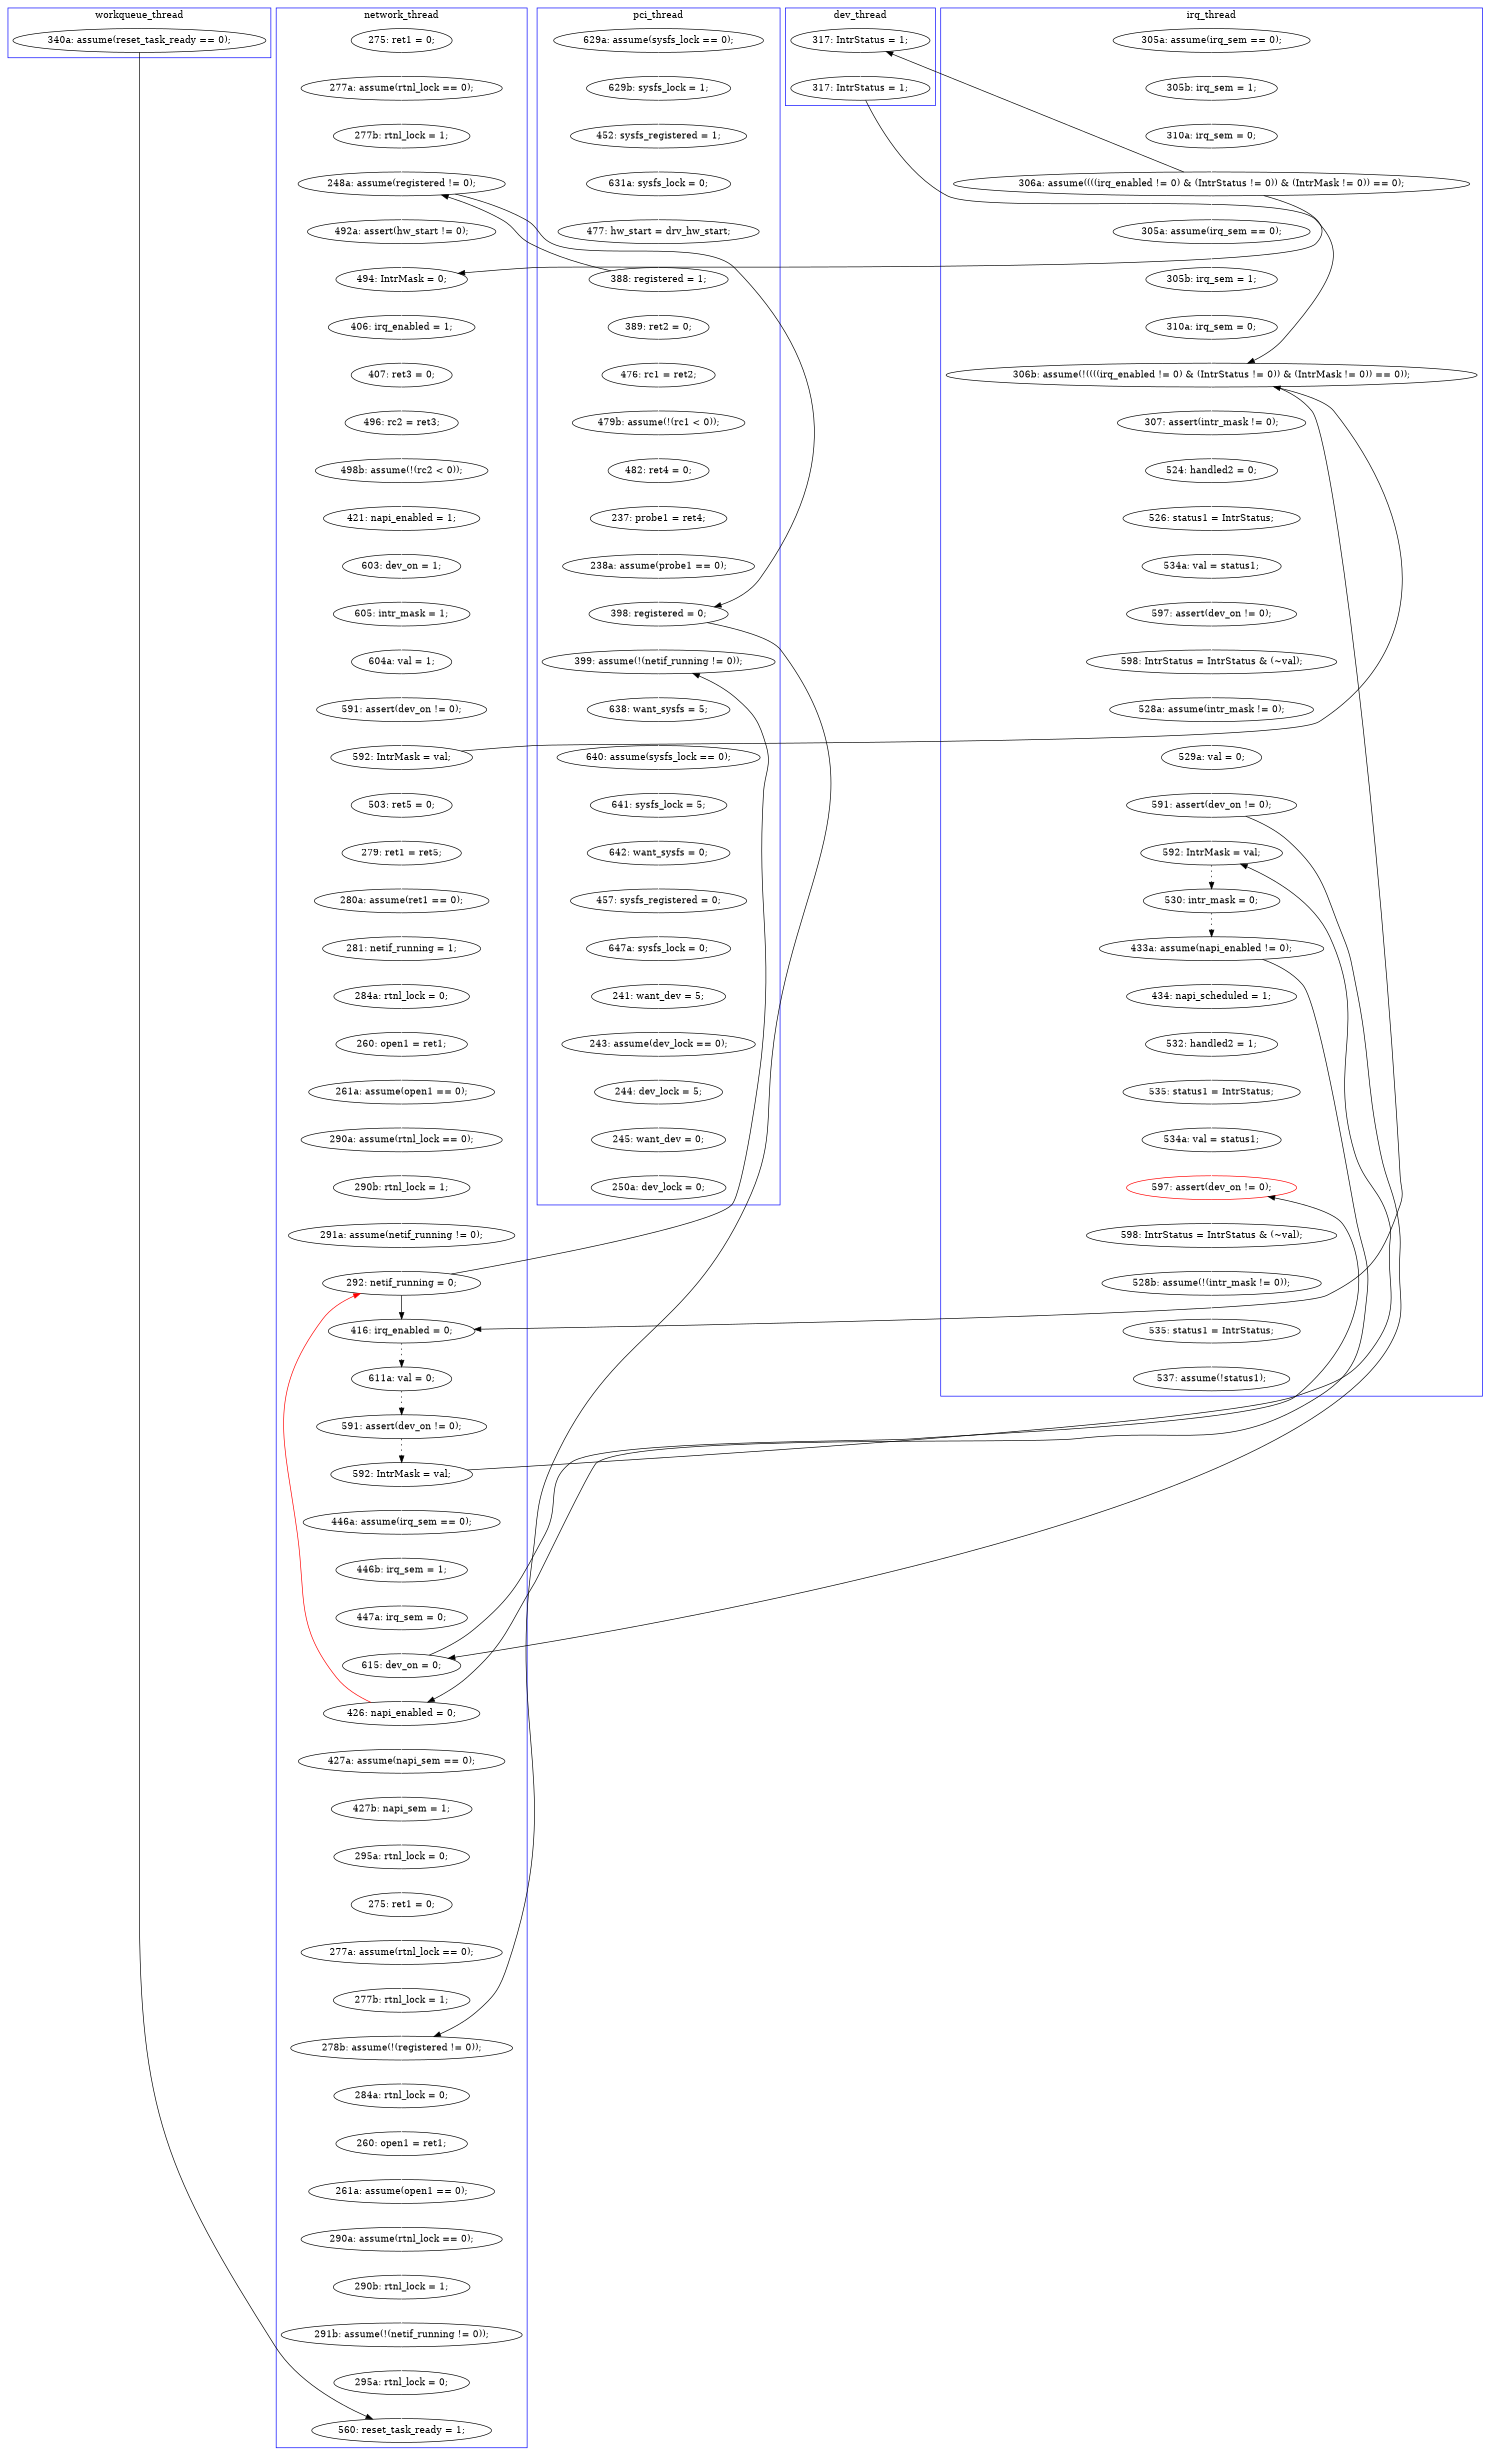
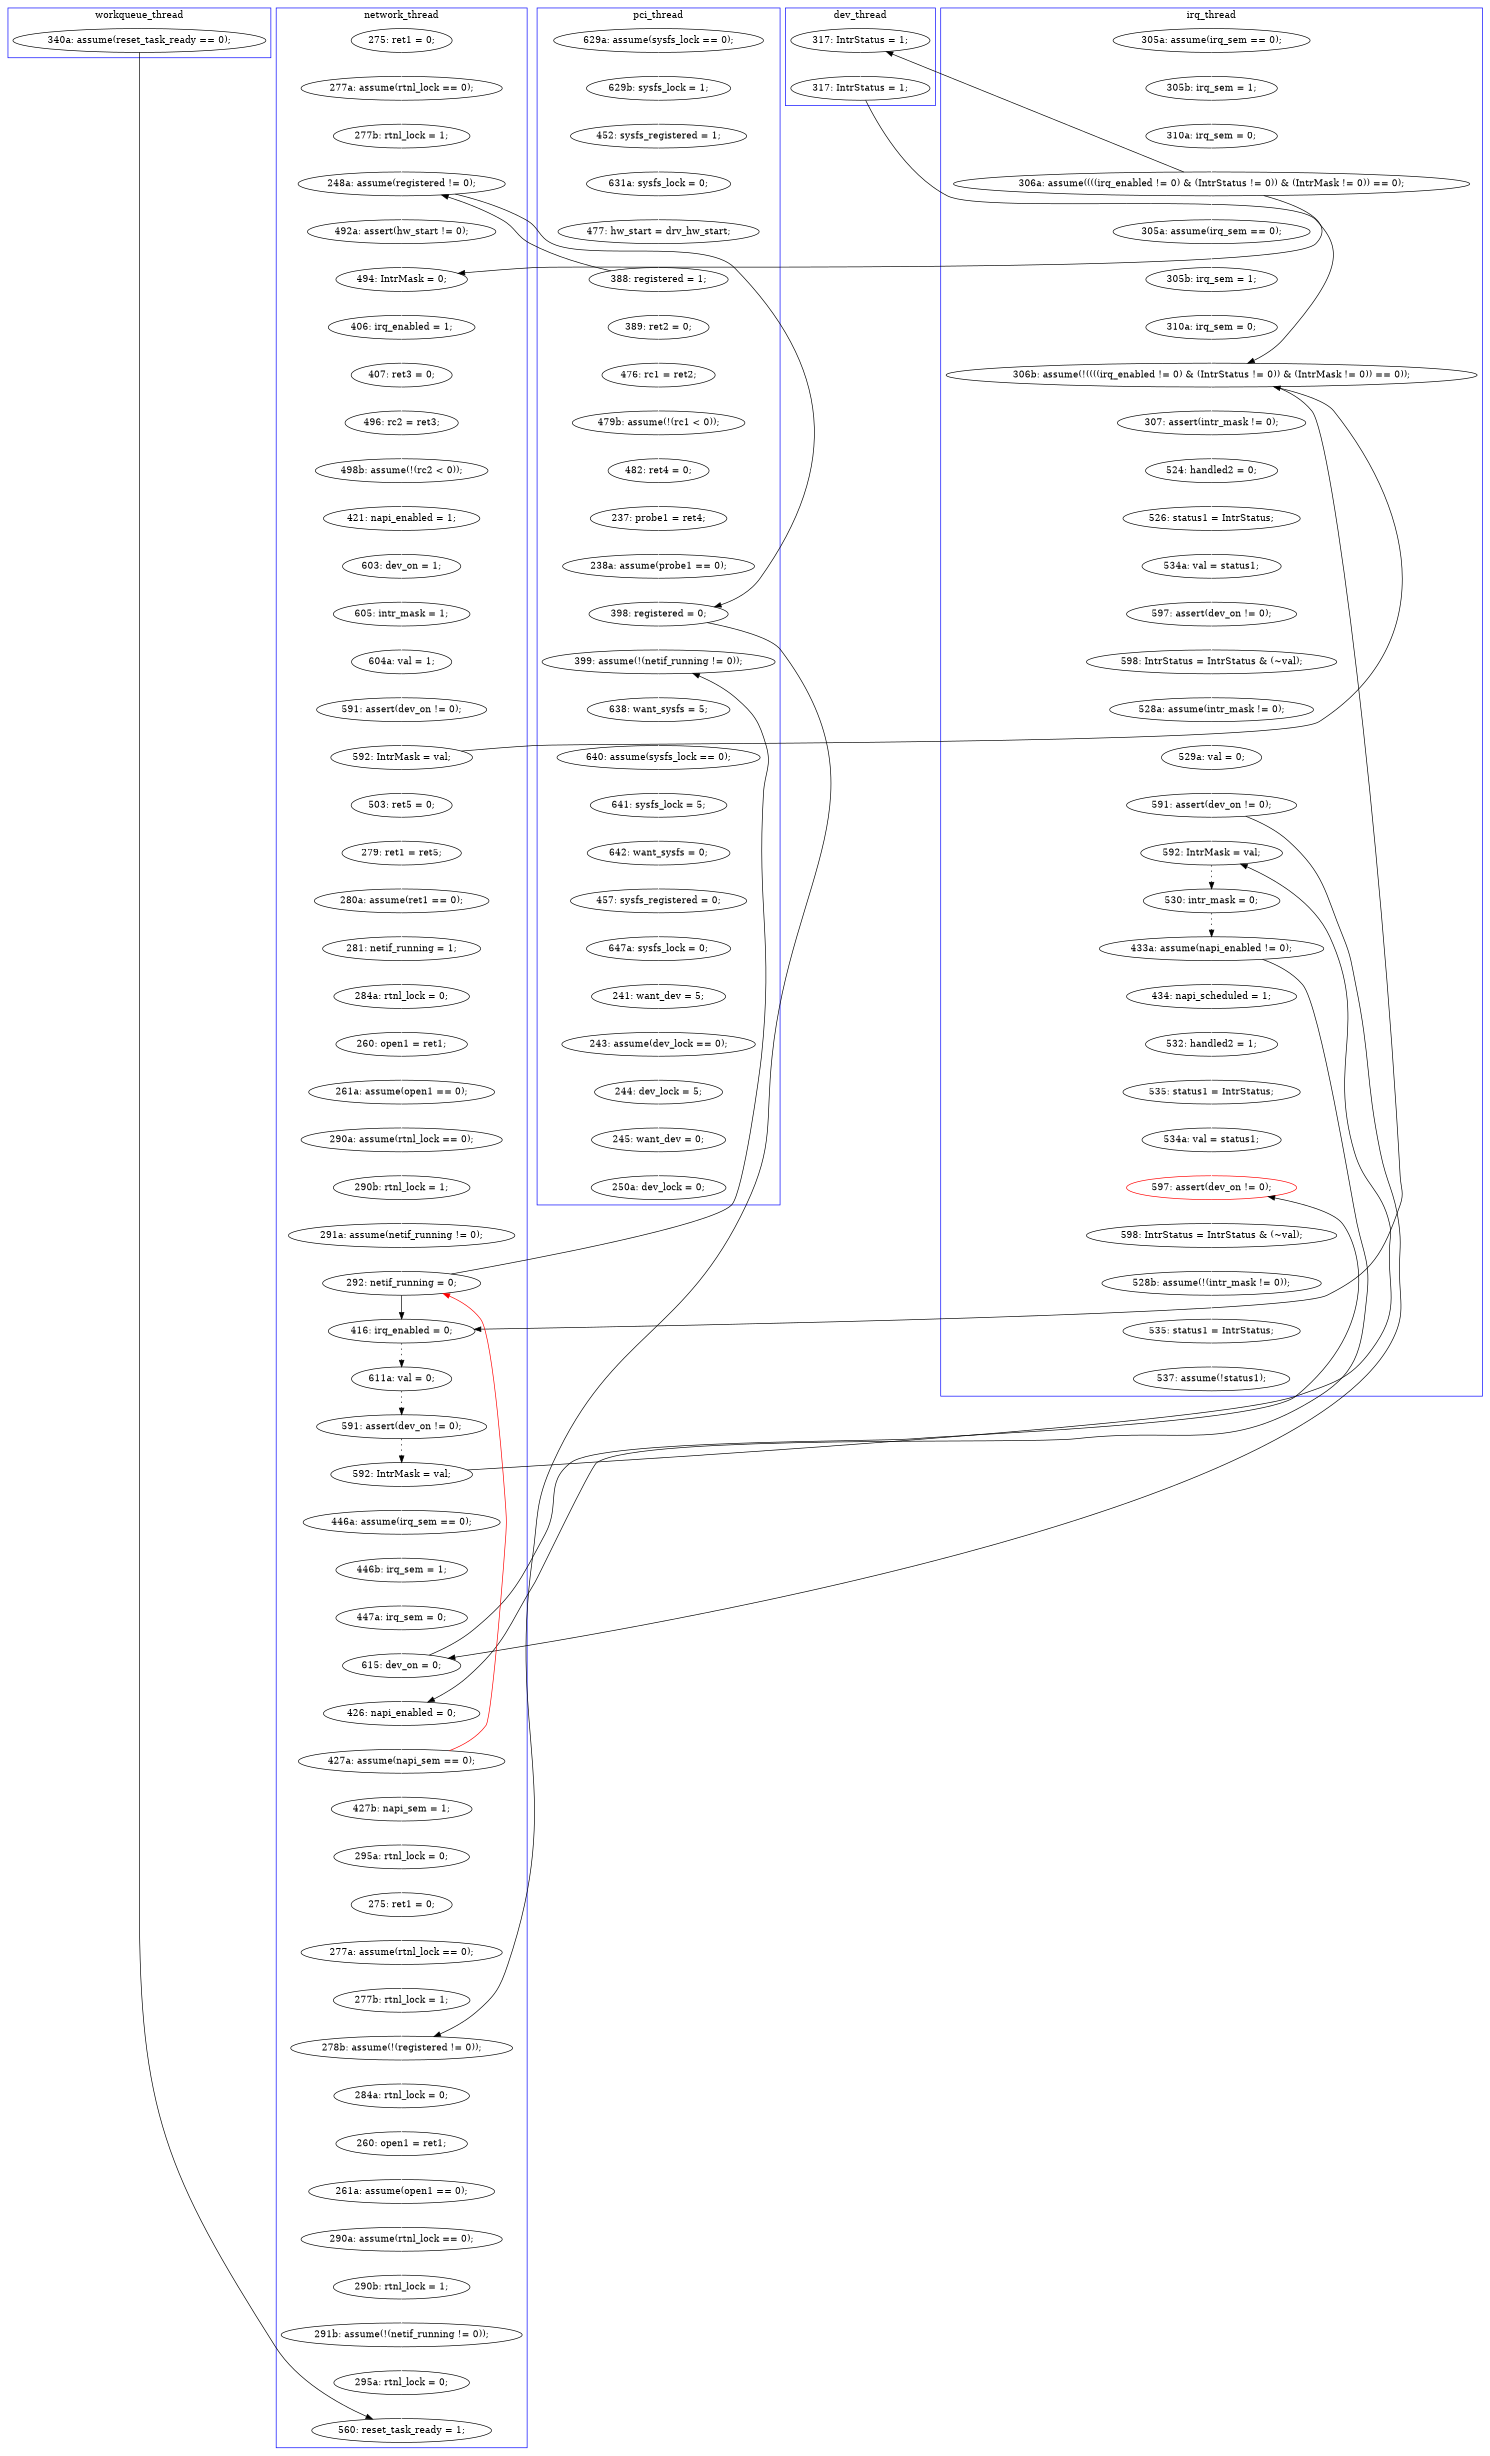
edge "426: napi_enabled = 0;" -> "292: netif_running = 0;": now "427a: assume(napi_sem == 0);" -> "292: netif_running = 0;"
